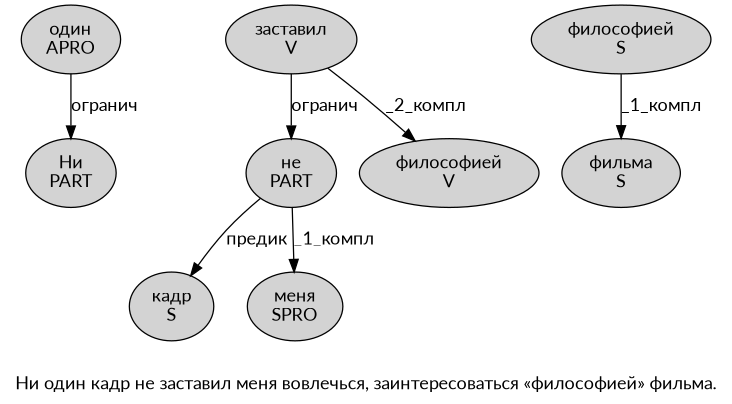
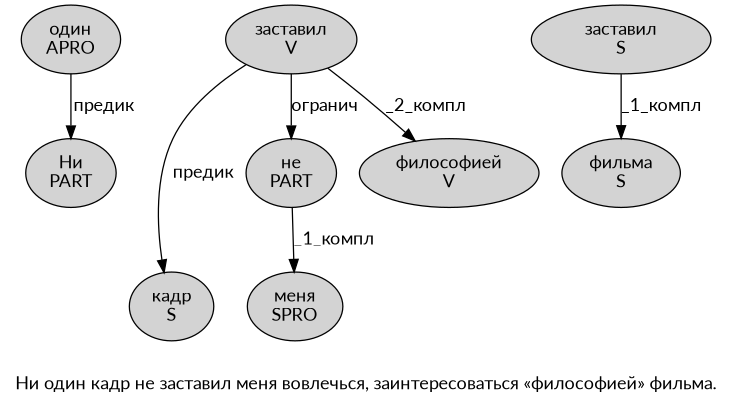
node "философией S": label "философией S" -> "заставил S"
edge "один APRO" -> "Ни PART": label "огранич" -> "предик"
edge "не PART" -> "кадр S": now "заставил V" -> "кадр S"
